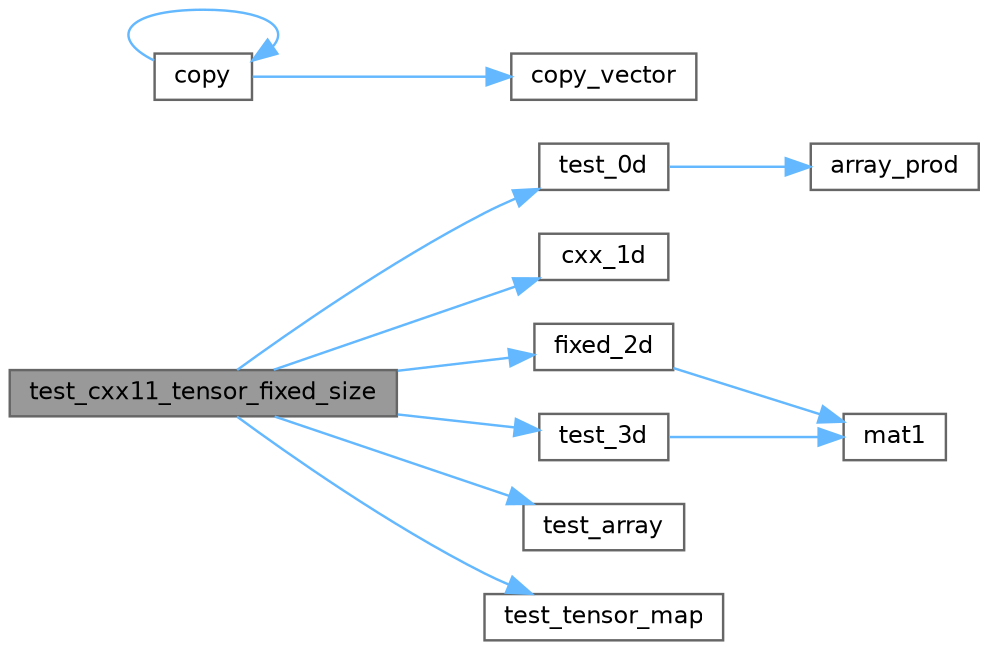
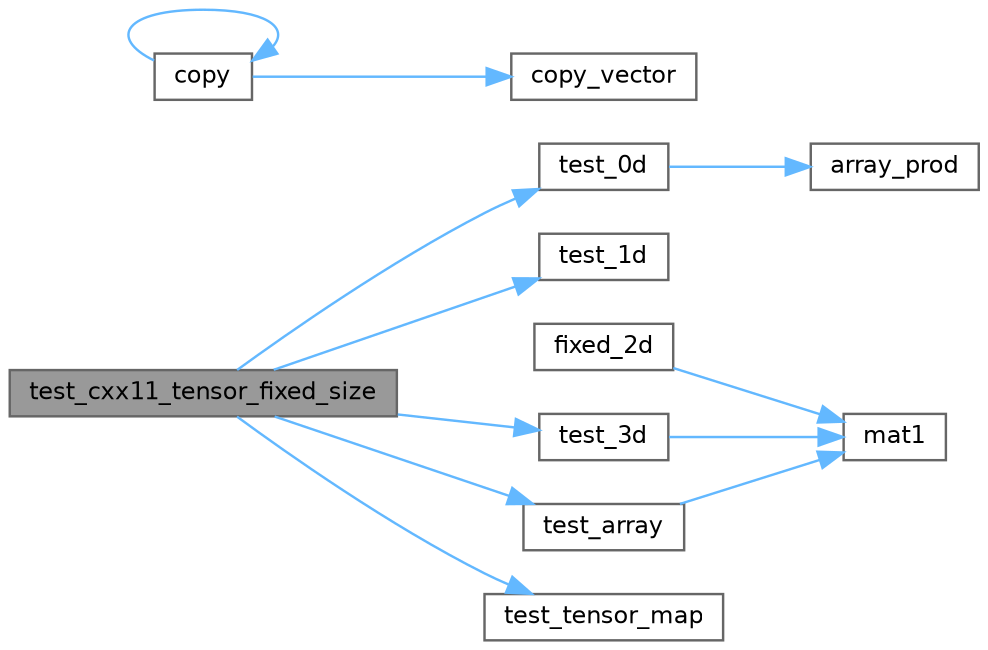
node "cxx_1d": label "cxx_1d" -> "test_1d"
edge "test_cxx11_tensor_fixed_size" -> "fixed_2d": removed
edge "test_array" -> "mat1": added
